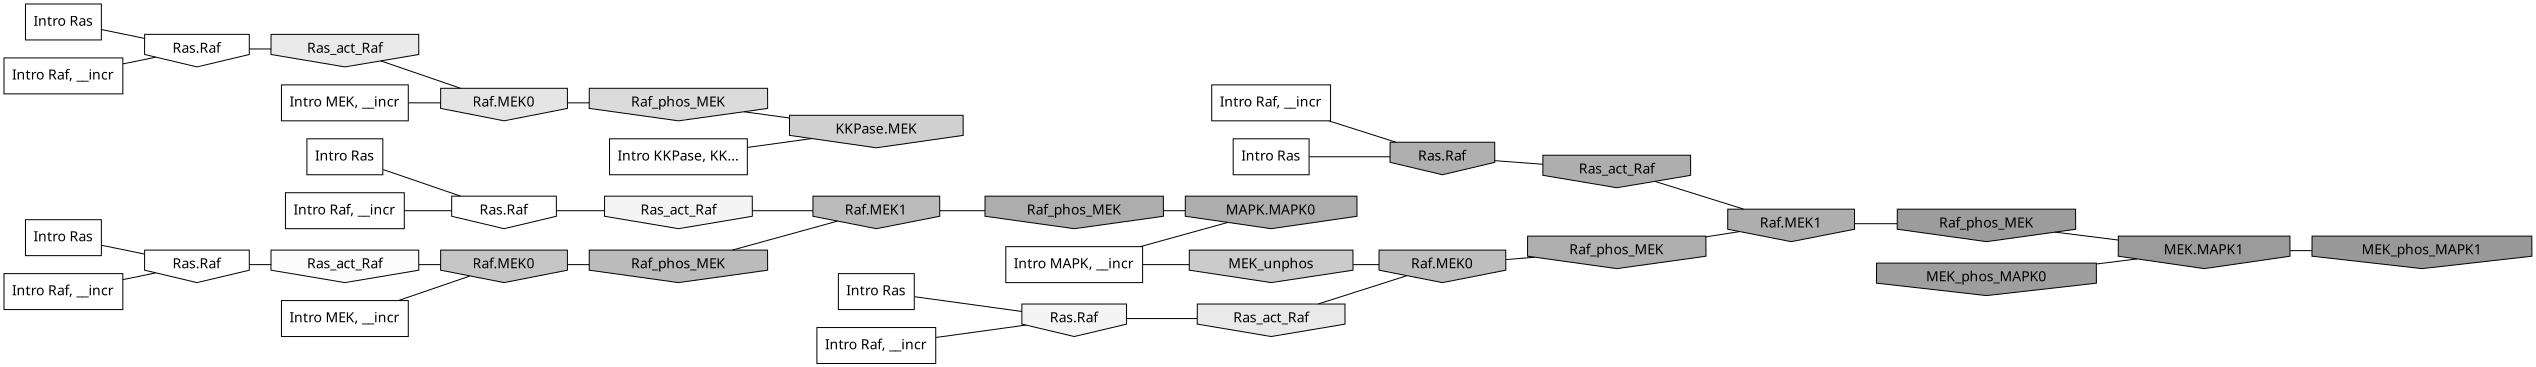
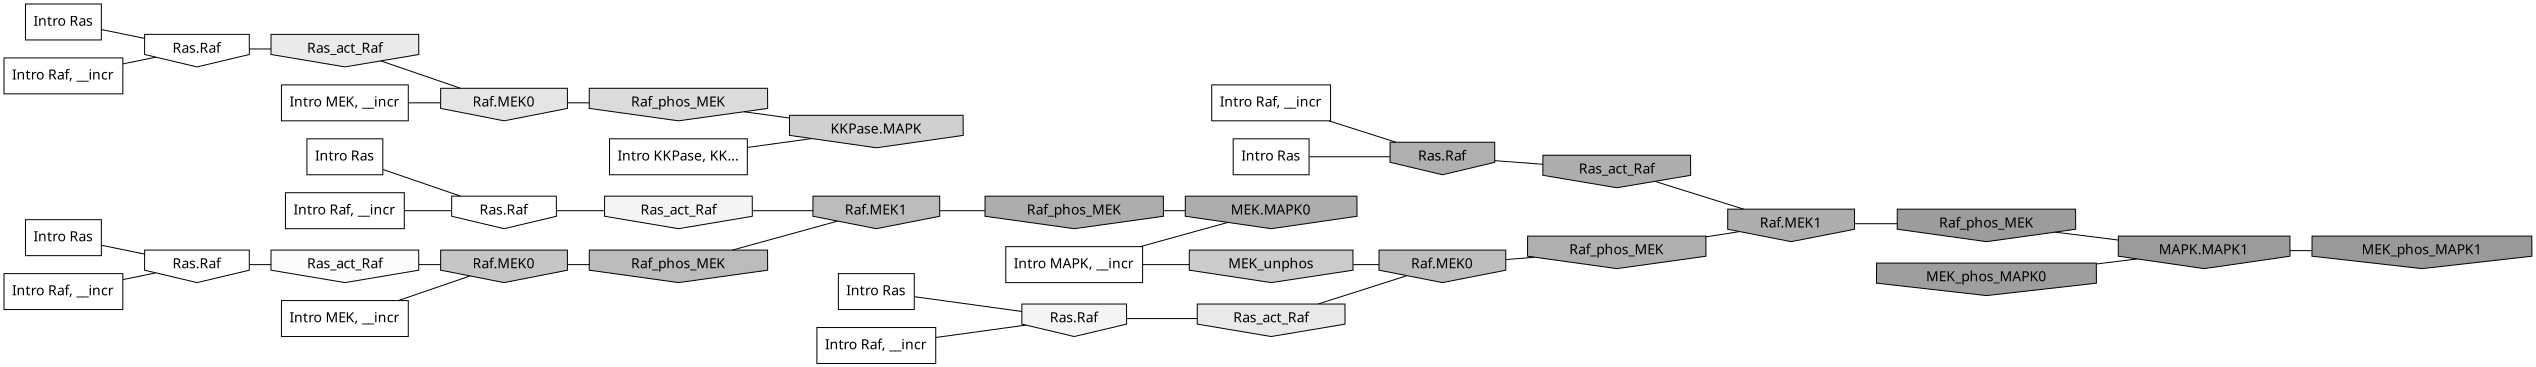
node "KKPase.MEK": label "KKPase.MEK" -> "KKPase.MAPK"
node "MAPK.MAPK0": label "MAPK.MAPK0" -> "MEK.MAPK0"
node "MEK.MAPK1": label "MEK.MAPK1" -> "MAPK.MAPK1"
